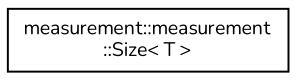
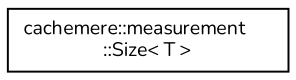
node "measurement::measurement ::Size< T >": label "measurement::measurement ::Size< T >" -> "cachemere::measurement ::Size< T >"
